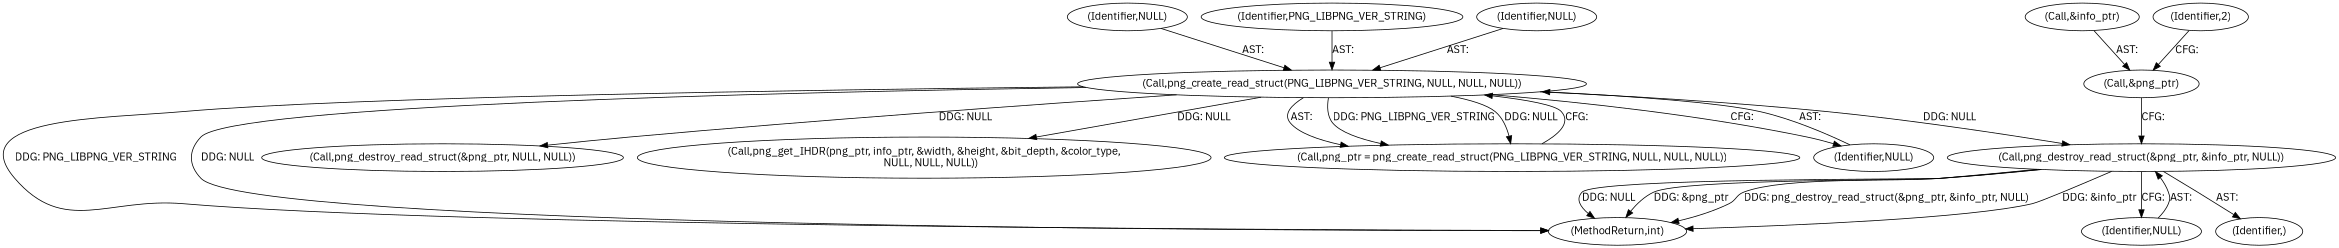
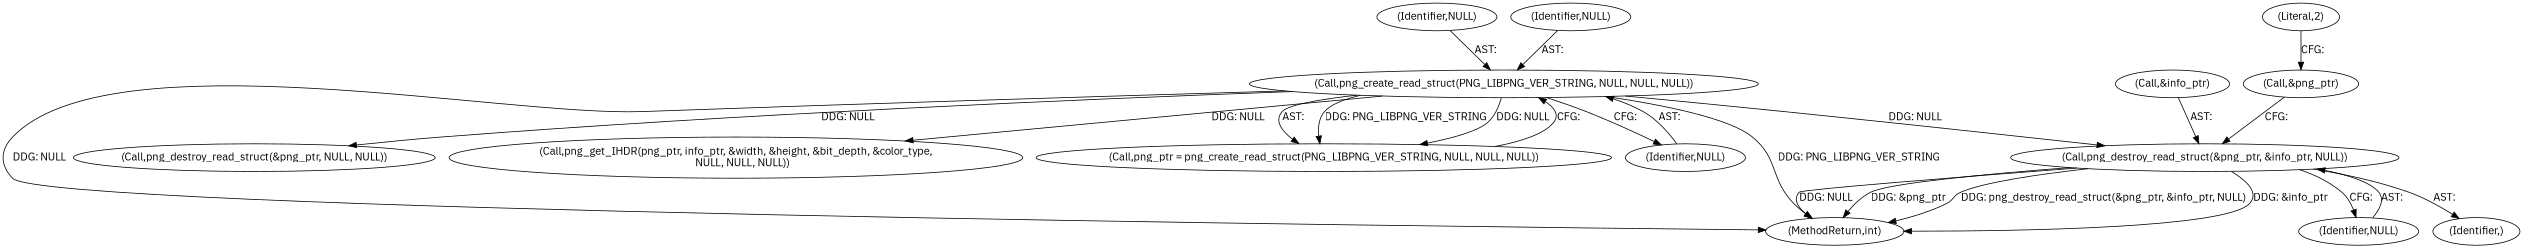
node "(Identifier,PNG_LIBPNG_VER_STRING)": removed
node "(Identifier,2)": label "(Identifier,2)" -> "(Literal,2)"
edge "(Call,&info_ptr)" -> "(Call,&png_ptr)": now "(Call,&info_ptr)" -> "(Call,png_destroy_read_struct(&png_ptr, &info_ptr, NULL))"
